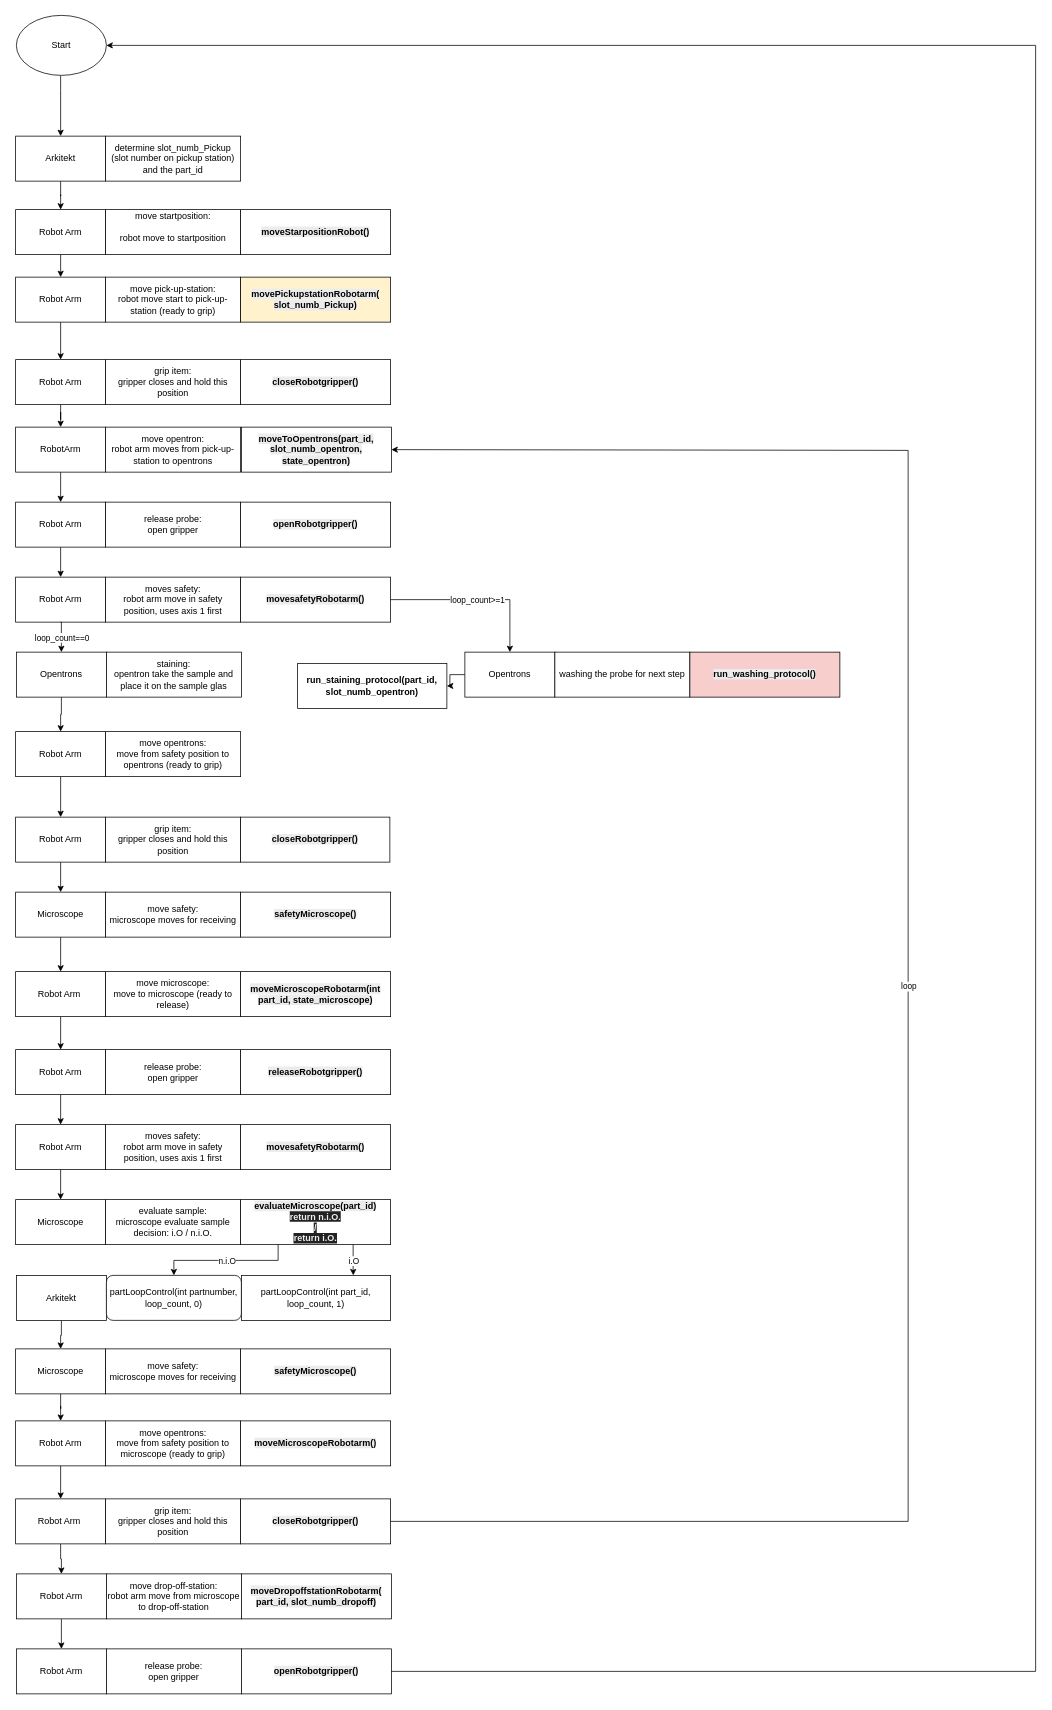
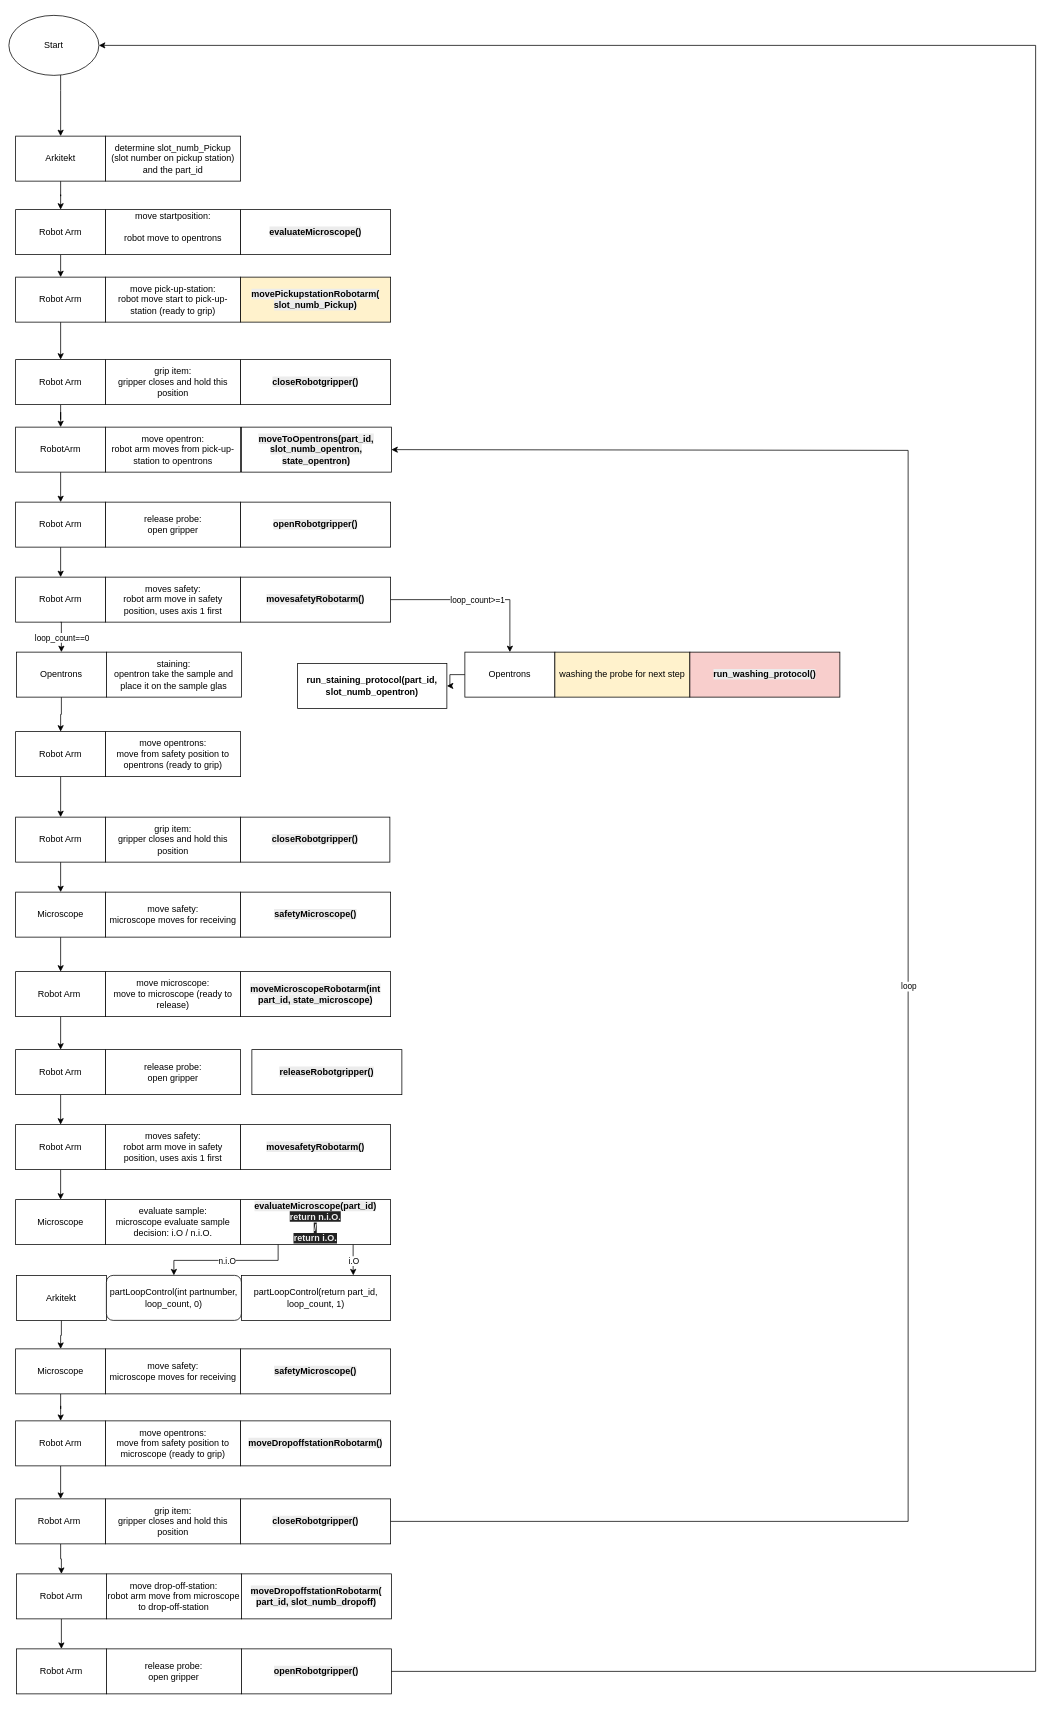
node "Start": moved (61, 45) -> (54, 45)
node "move startposition: robot move to startposition": label "move startposition: robot move to startposition" -> "move startposition: robot move to opentrons"
node "moveStarpositionRobot()": label "moveStarpositionRobot()" -> "evaluateMicroscope()"
node "washing the probe for next step": fillcolor #ffffff -> #fff2cc
node "releaseRobotgripper()": moved (315, 1072) -> (327, 1072)
node "partLoopControl(int part_id, loop_count, 1)": label "partLoopControl(int part_id, loop_count, 1)" -> "partLoopControl(return part_id, loop_count, 1)"
node "moveMicroscopeRobotarm()": label "moveMicroscopeRobotarm()" -> "moveDropoffstationRobotarm()"
